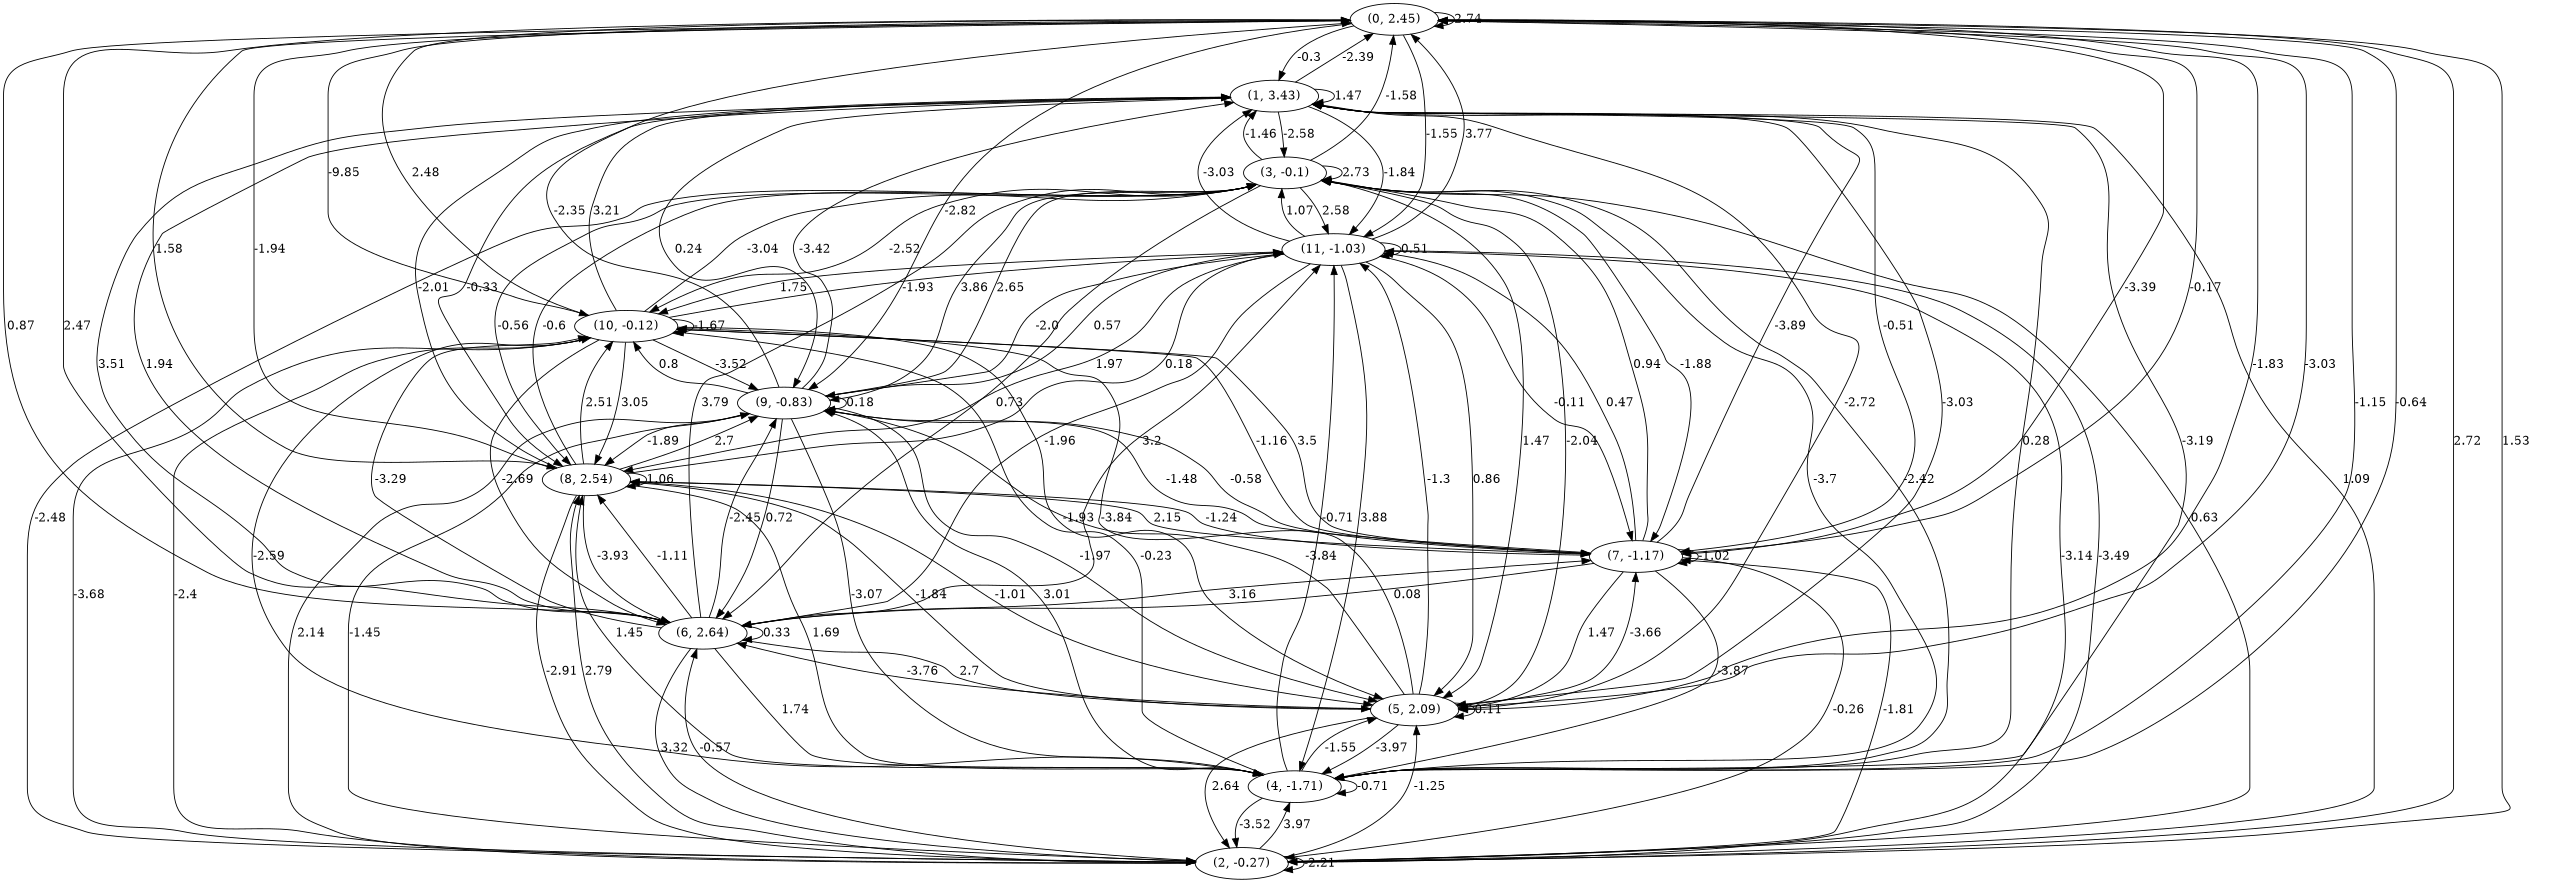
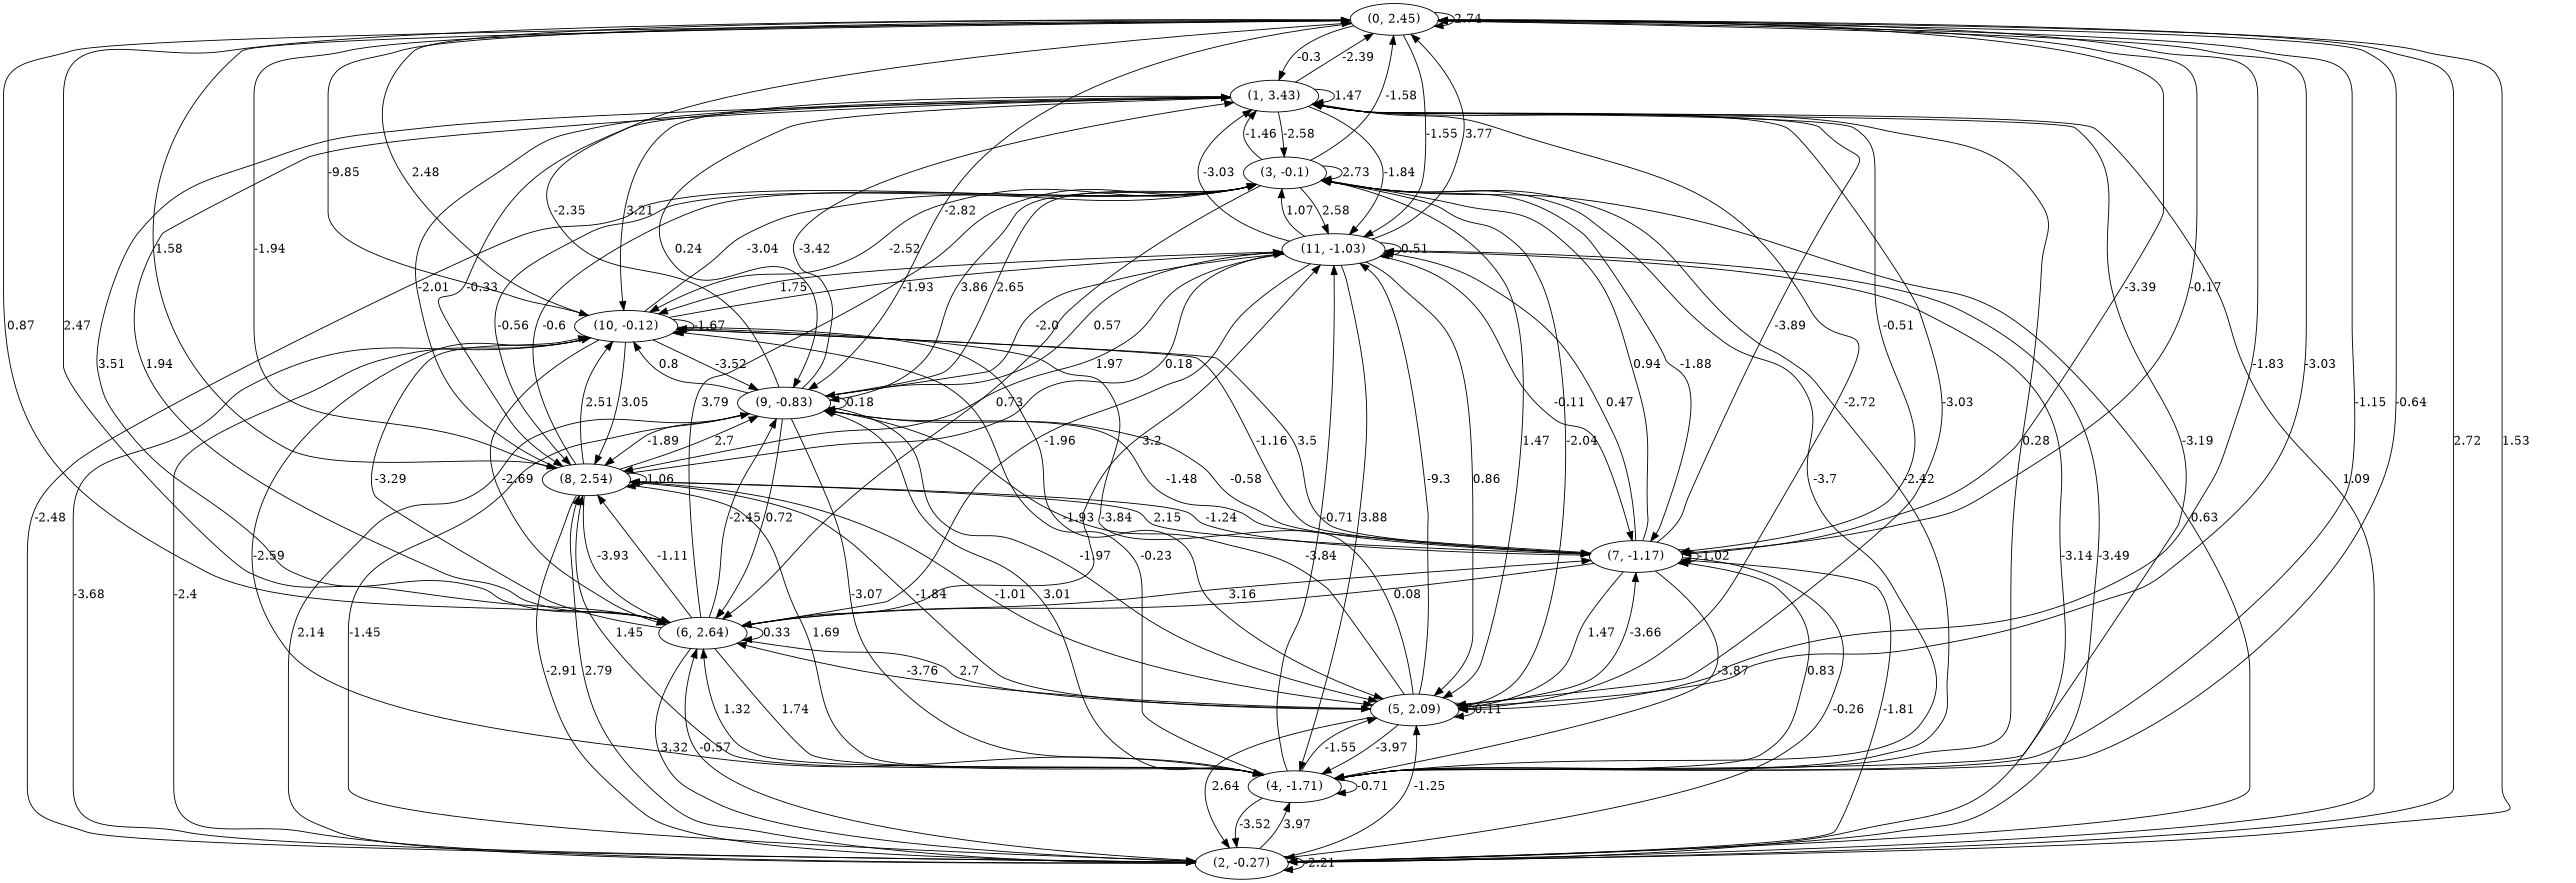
edge "(10, -0.12)" -> "(1, 3.43)": reversed
edge "(5, 2.09)" -> "(11, -1.03)": label "-1.3" -> "-9.3"
edge "(4, -1.71)" -> "(7, -1.17)": added, label "0.83"
edge "(4, -1.71)" -> "(6, 2.64)": added, label "1.32"
